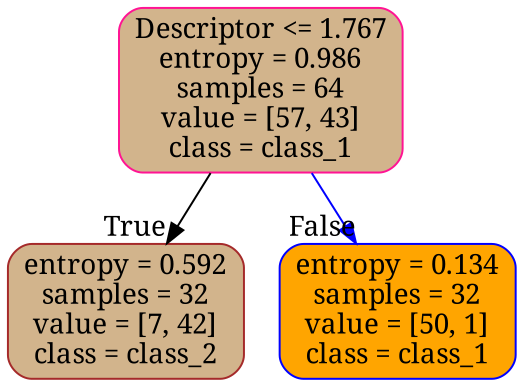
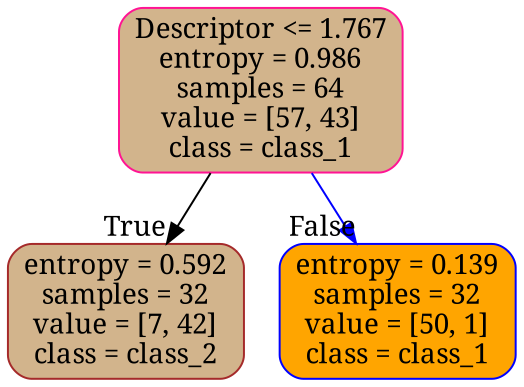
node "entropy = 0.134 samples = 32 value = [50, 1] class = class_1": label "entropy = 0.134 samples = 32 value = [50, 1] class = class_1" -> "entropy = 0.139 samples = 32 value = [50, 1] class = class_1"
